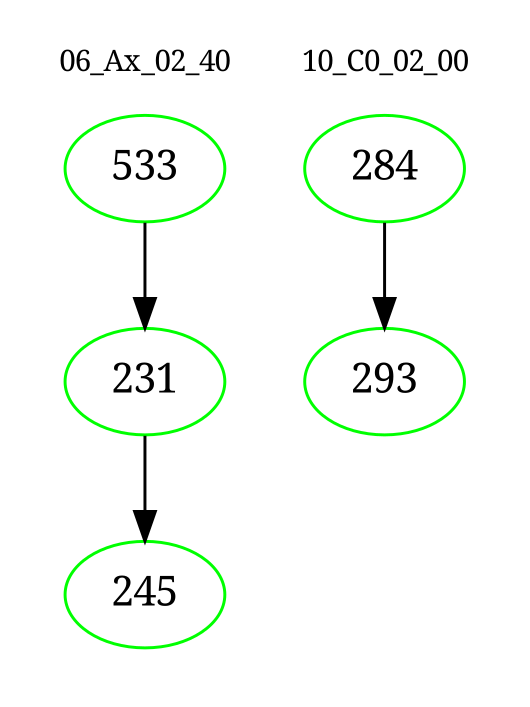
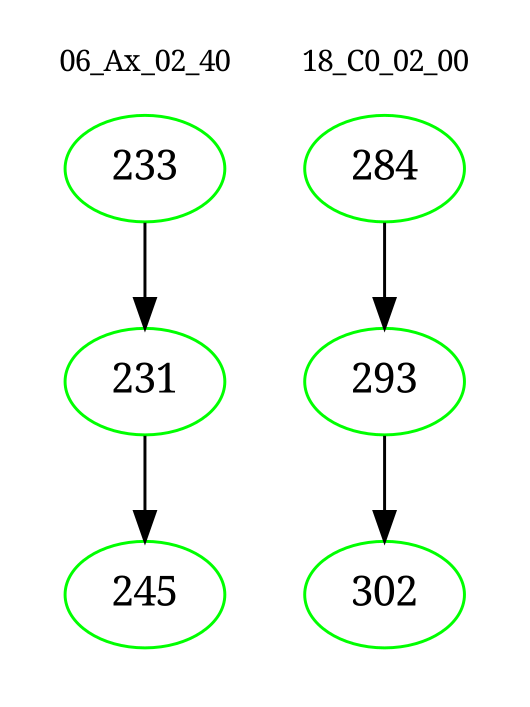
cluster "10_C0_02_00": label "10_C0_02_00" -> "18_C0_02_00"
node "533": label "533" -> "233"
node "302": added
